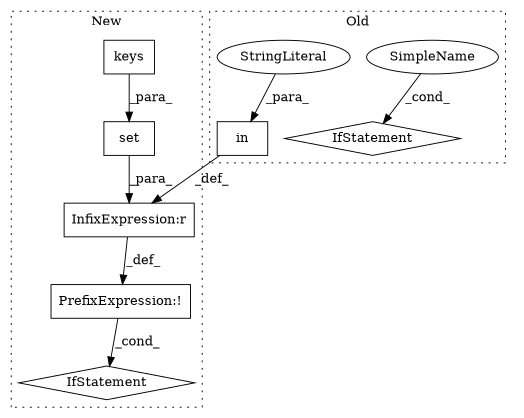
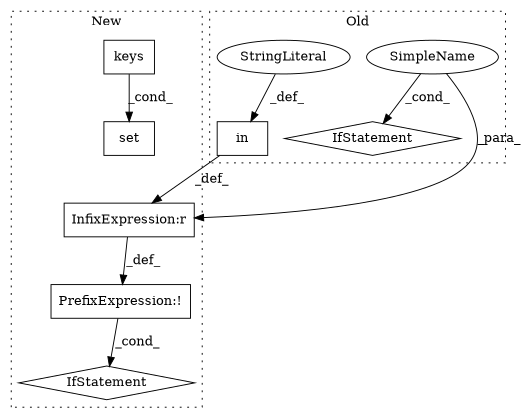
edge "keys" -> "set": label "_para_" -> "_cond_"
edge "StringLiteral" -> "in": label "_para_" -> "_def_"
edge "set" -> "InfixExpression:r": now "SimpleName" -> "InfixExpression:r"
